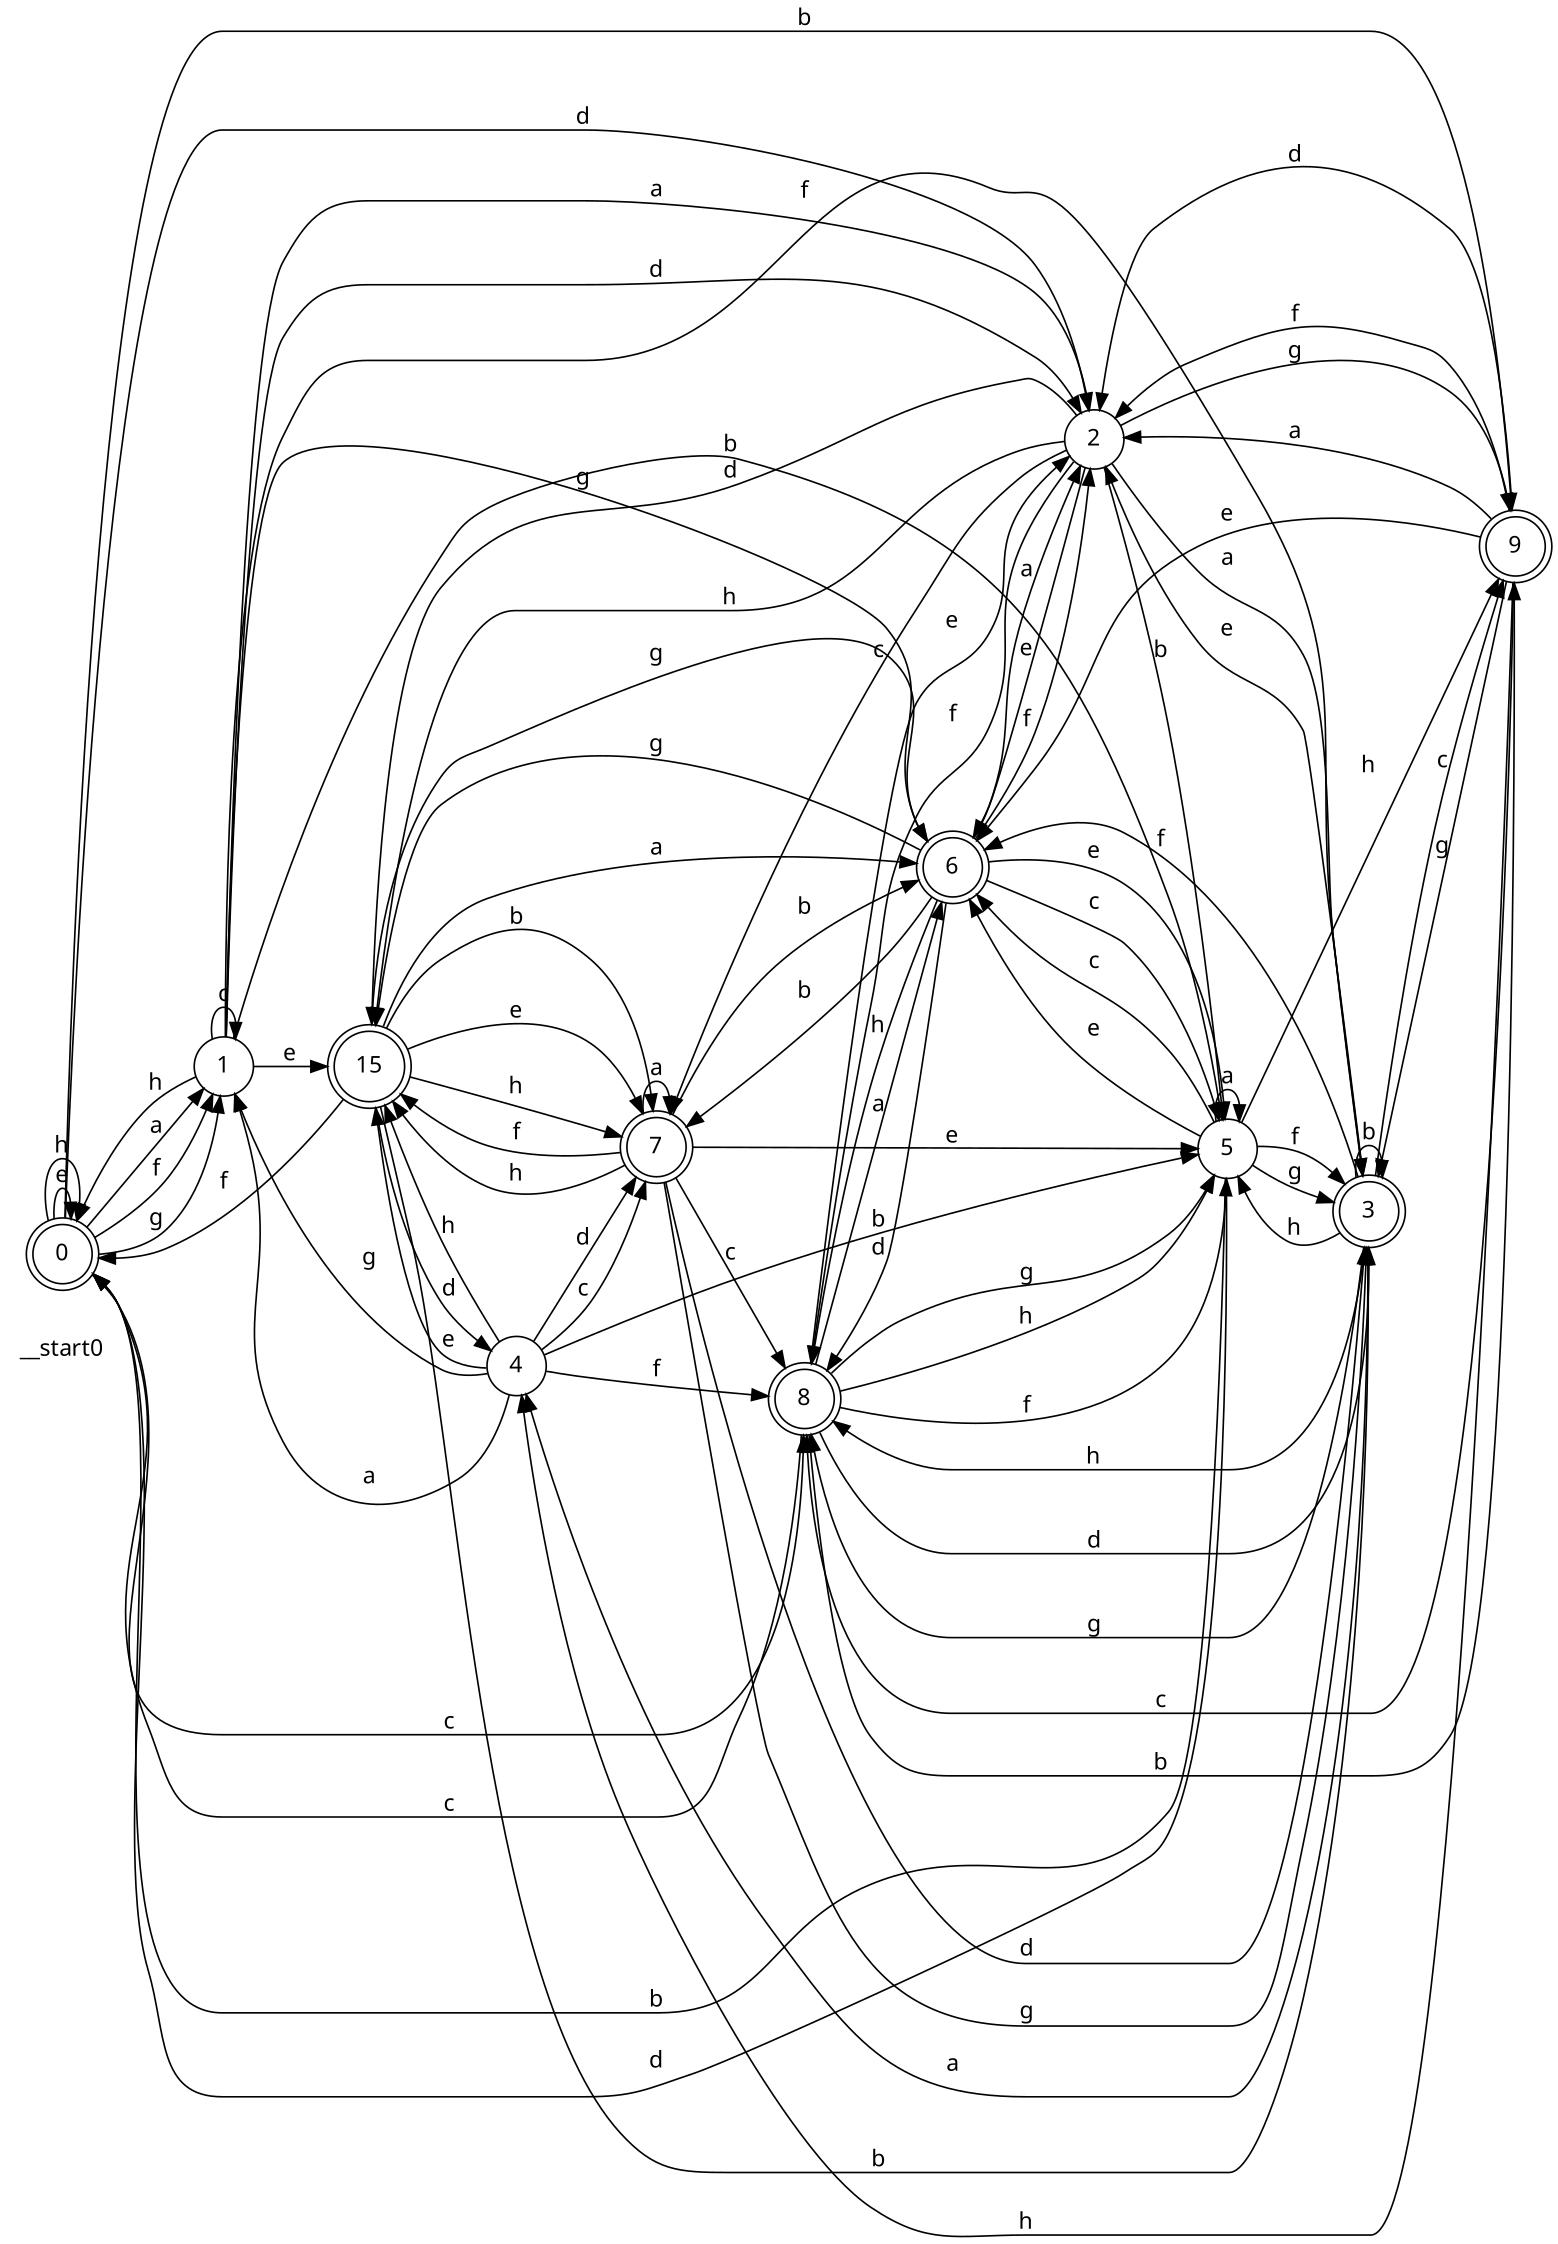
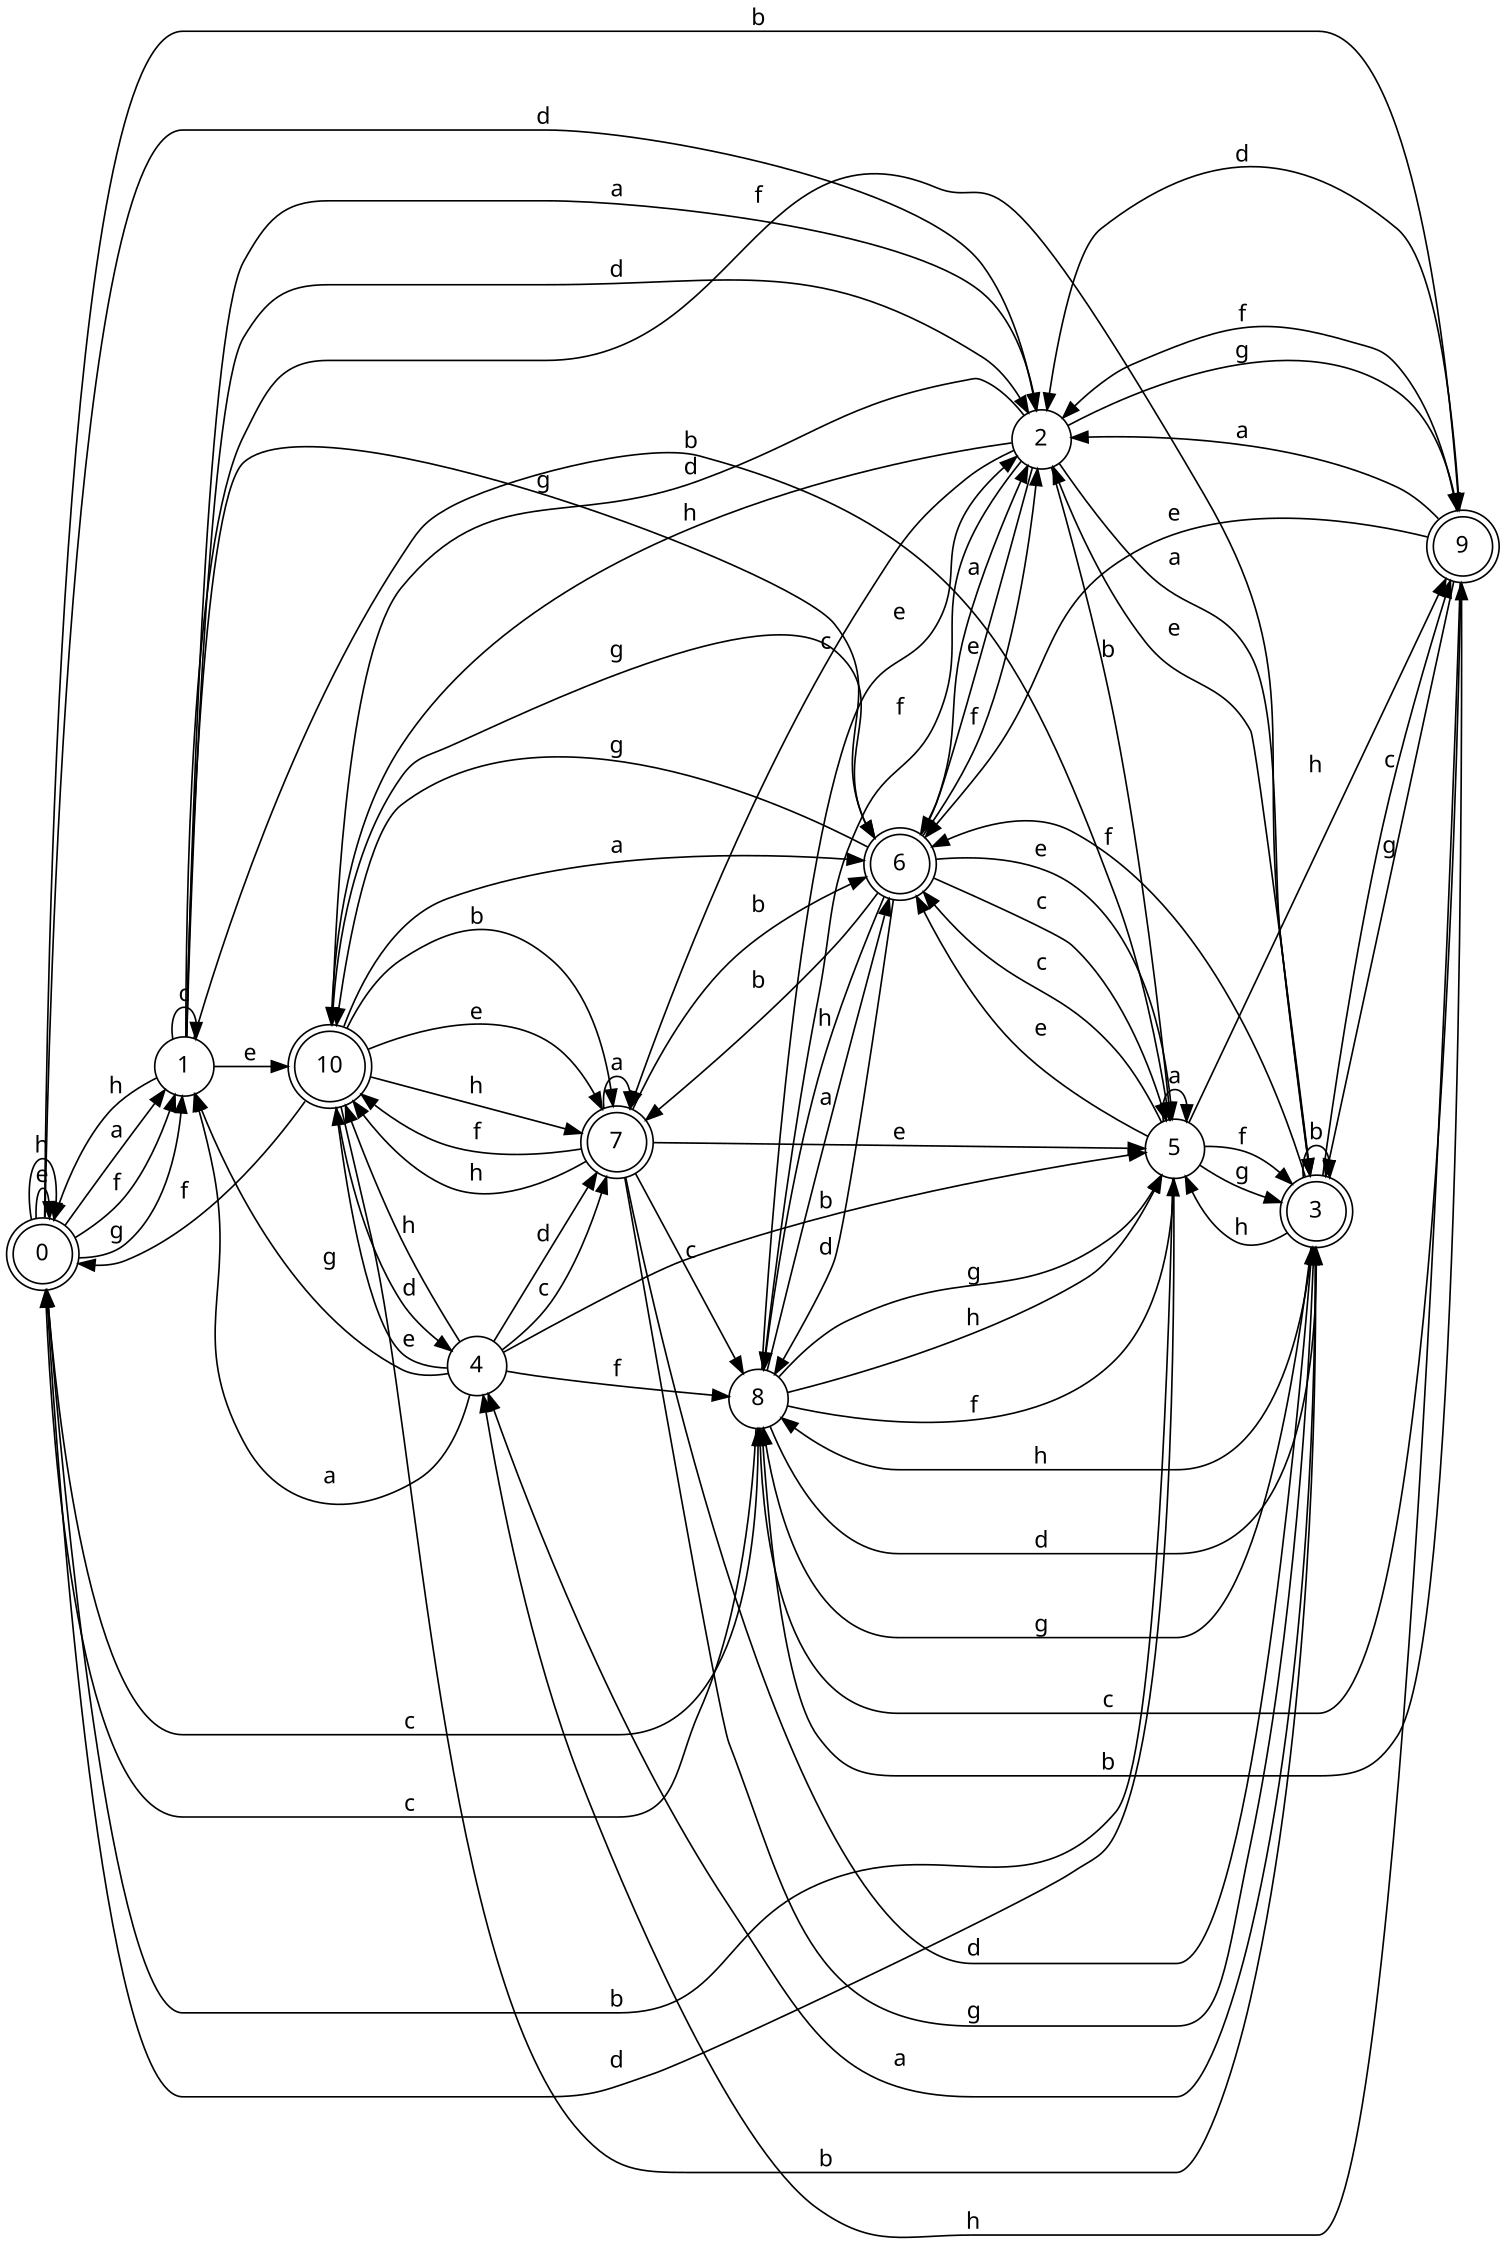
node "15": label "15" -> "10"
node "__start0": removed
node "8": shape doublecircle -> circle
